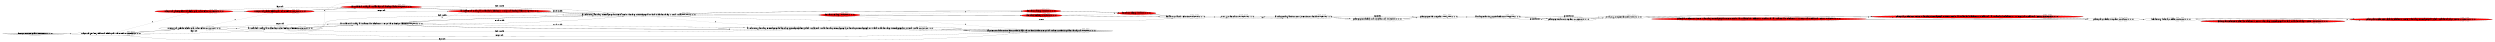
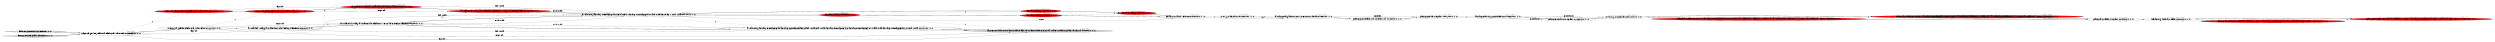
node "testPushDownJoinConditionsWithIsNotDistinct['1', '0', '0']": added
